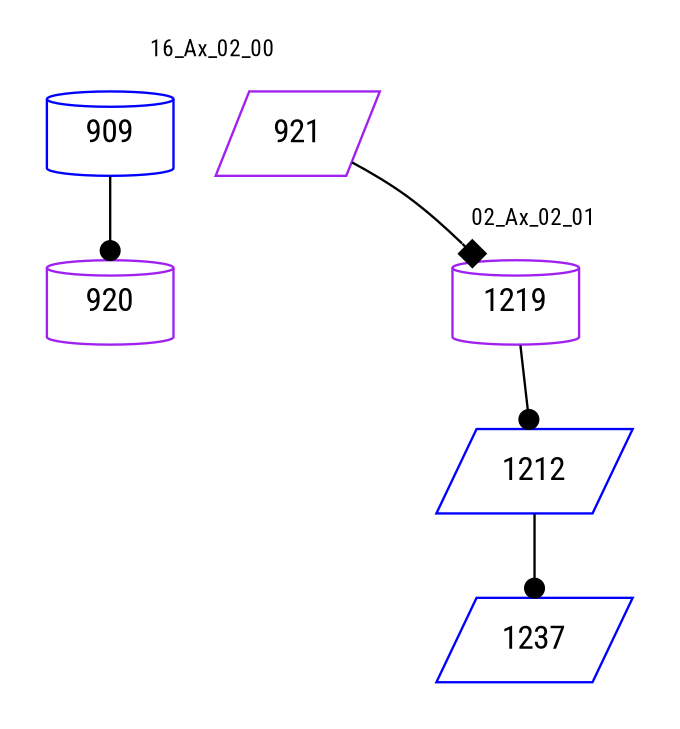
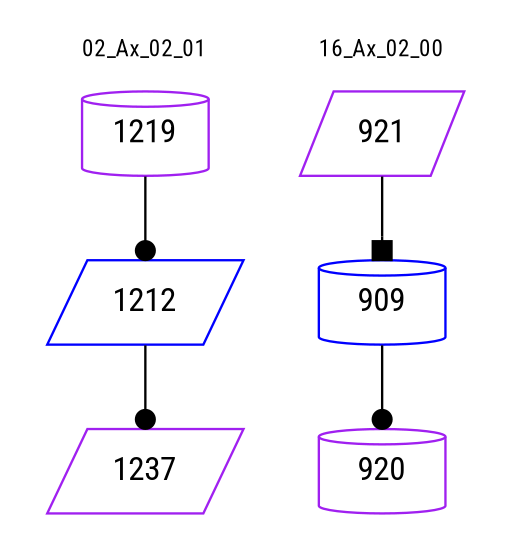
edge "921" -> "1219": now "921" -> "909"
node "1237": color blue -> purple
